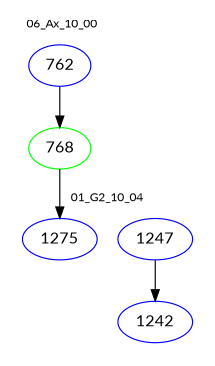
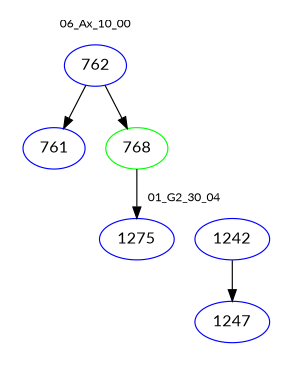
node "761": added
cluster "01_G2_10_04": label "01_G2_10_04" -> "01_G2_30_04"
edge "1247" -> "1242": reversed
